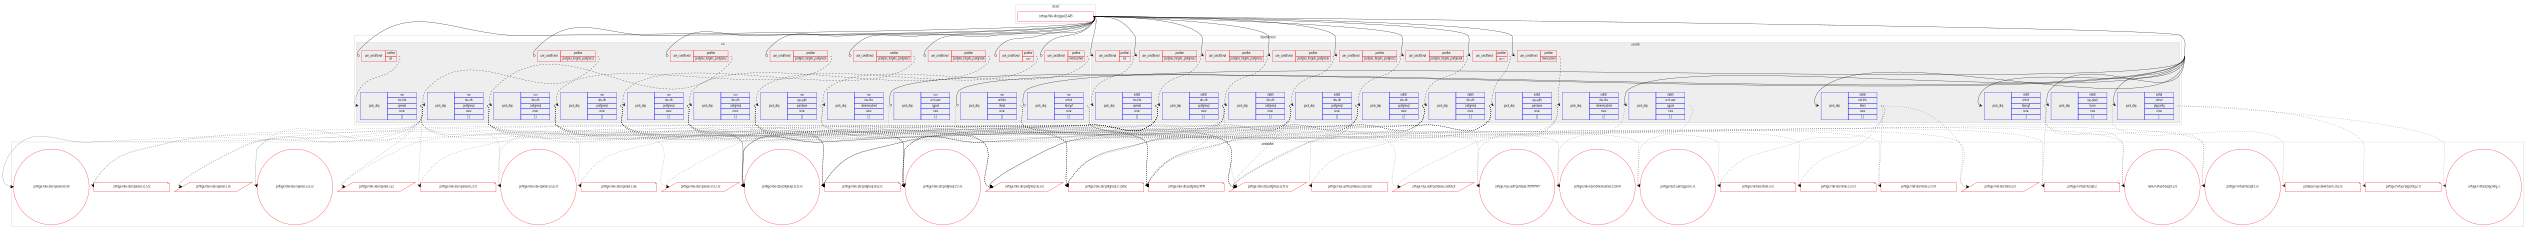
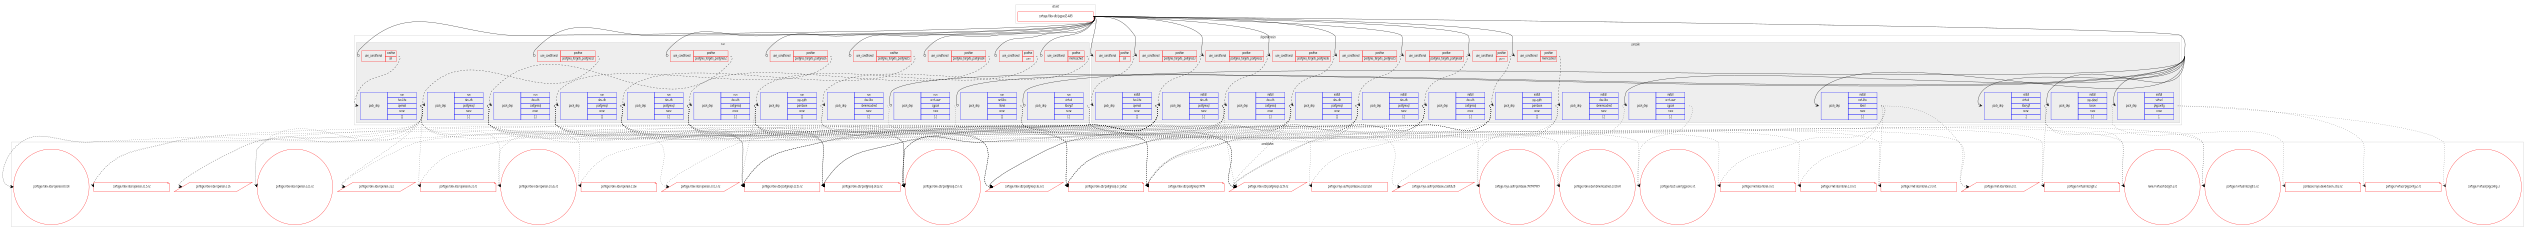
node "portage://dev-db/postgresql-13.15-r2": shape circle -> box
